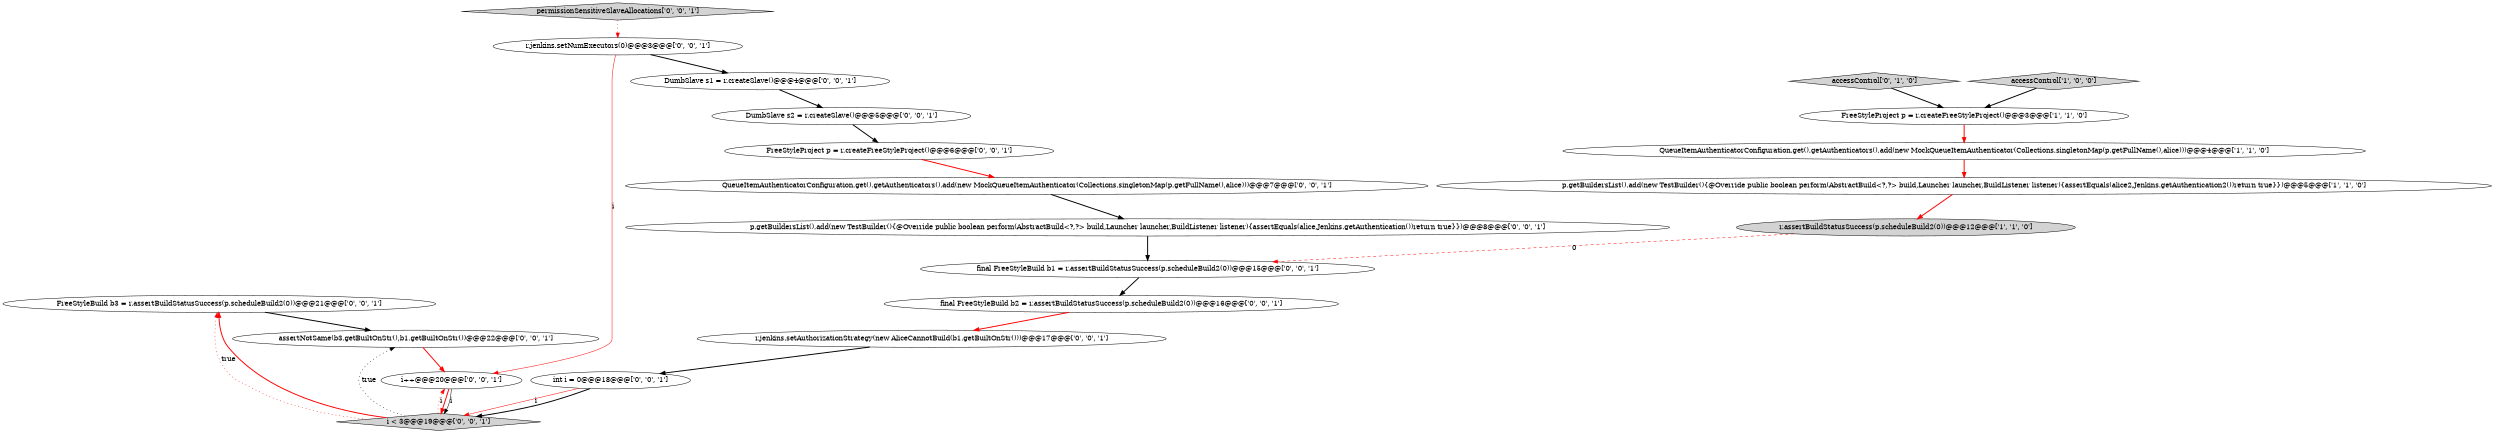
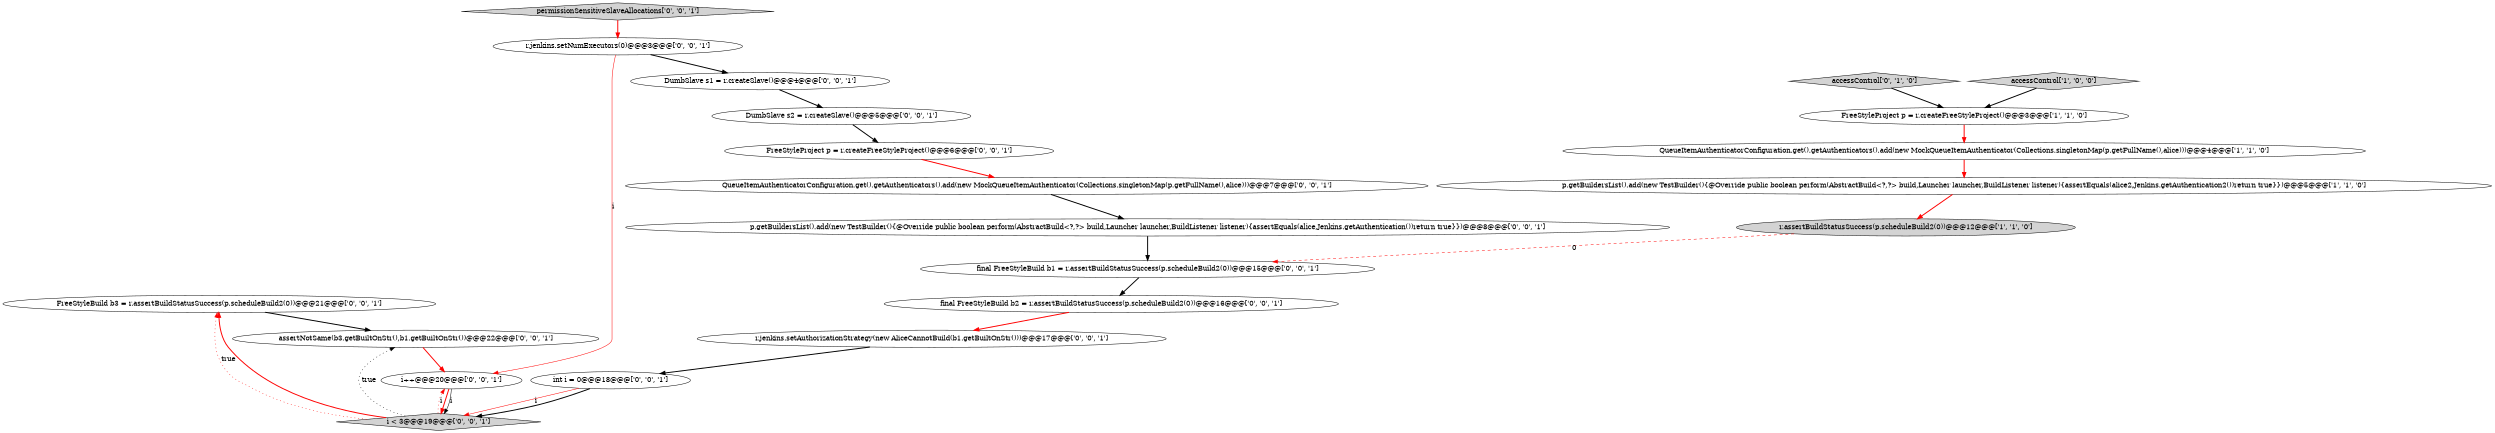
edge "permissionSensitiveSlaveAllocations['0', '0', '1']" -> "r.jenkins.setNumExecutors(0)@@@3@@@['0', '0', '1']": style dotted -> bold
